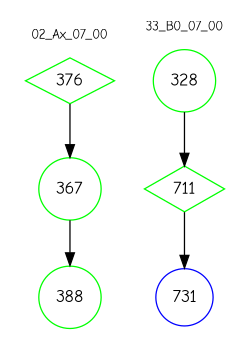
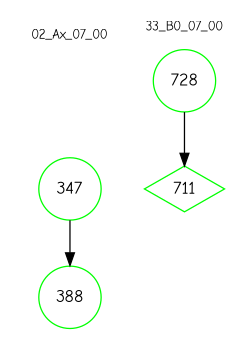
node "376": removed
node "328": label "328" -> "728"
node "367": label "367" -> "347"
node "731": removed
